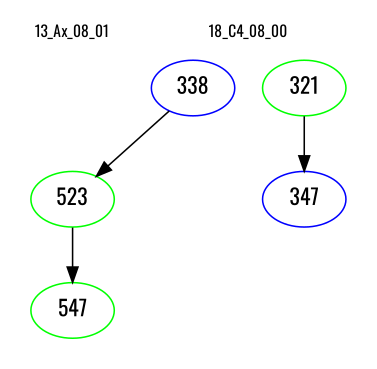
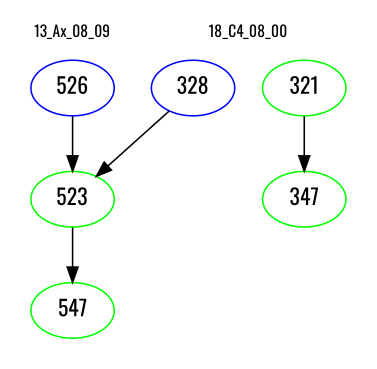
cluster "13_Ax_08_01": label "13_Ax_08_01" -> "13_Ax_08_09"
node "526": added
node "338": label "338" -> "328"
node "347": color blue -> green
